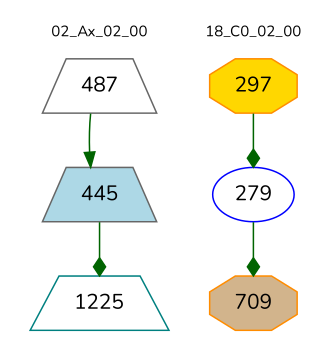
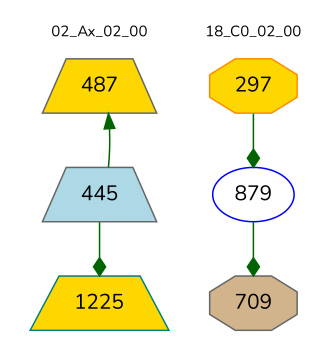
node "487": fillcolor white -> gold
edge "487" -> "445": reversed
node "279": label "279" -> "879"
node "1225": fillcolor white -> gold
node "709": color darkorange -> gray40
